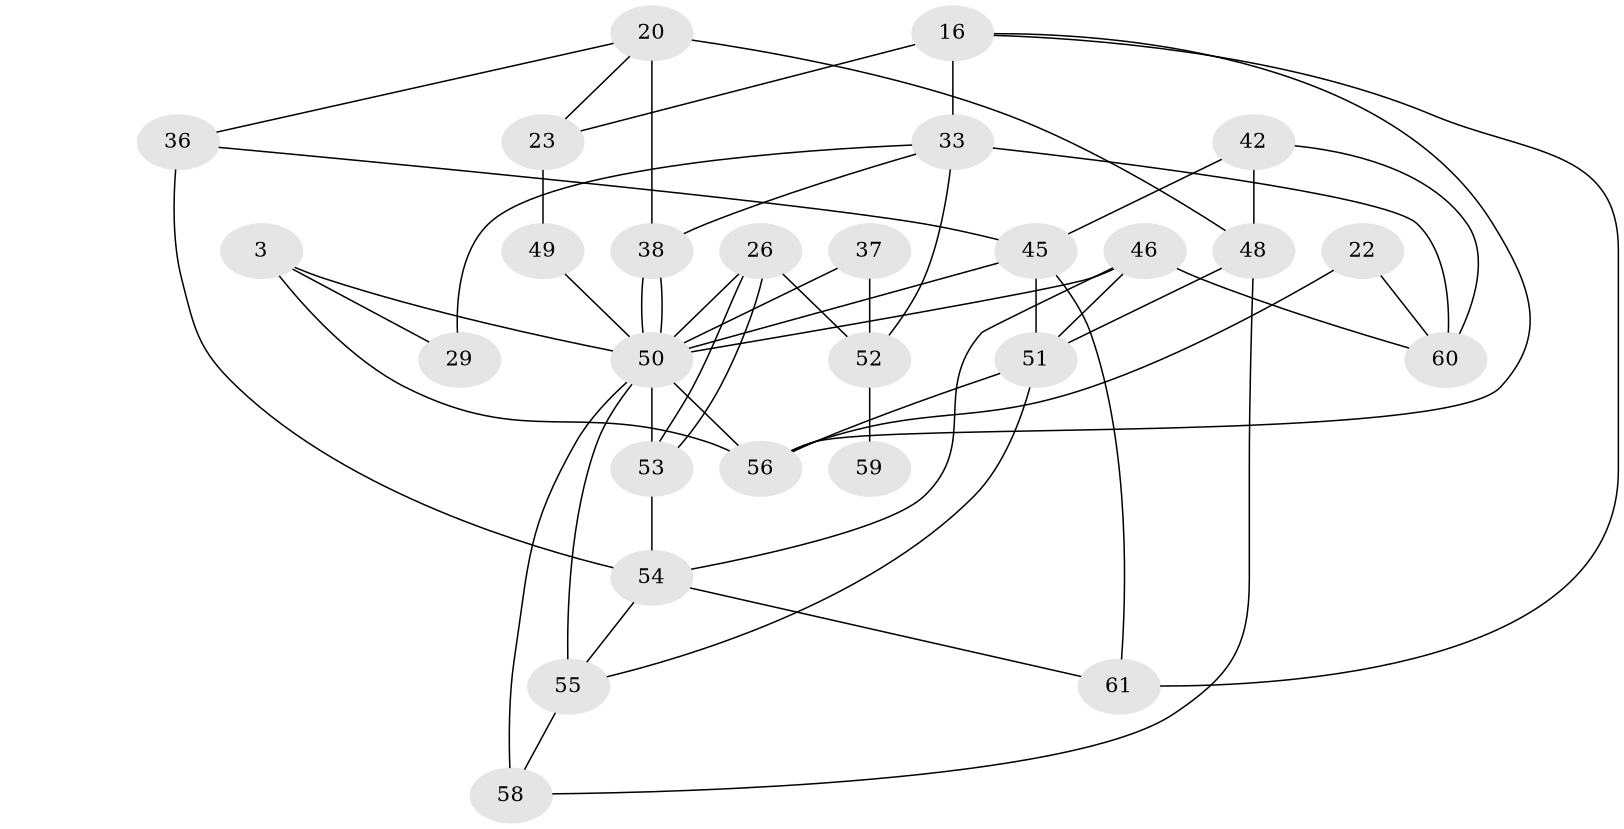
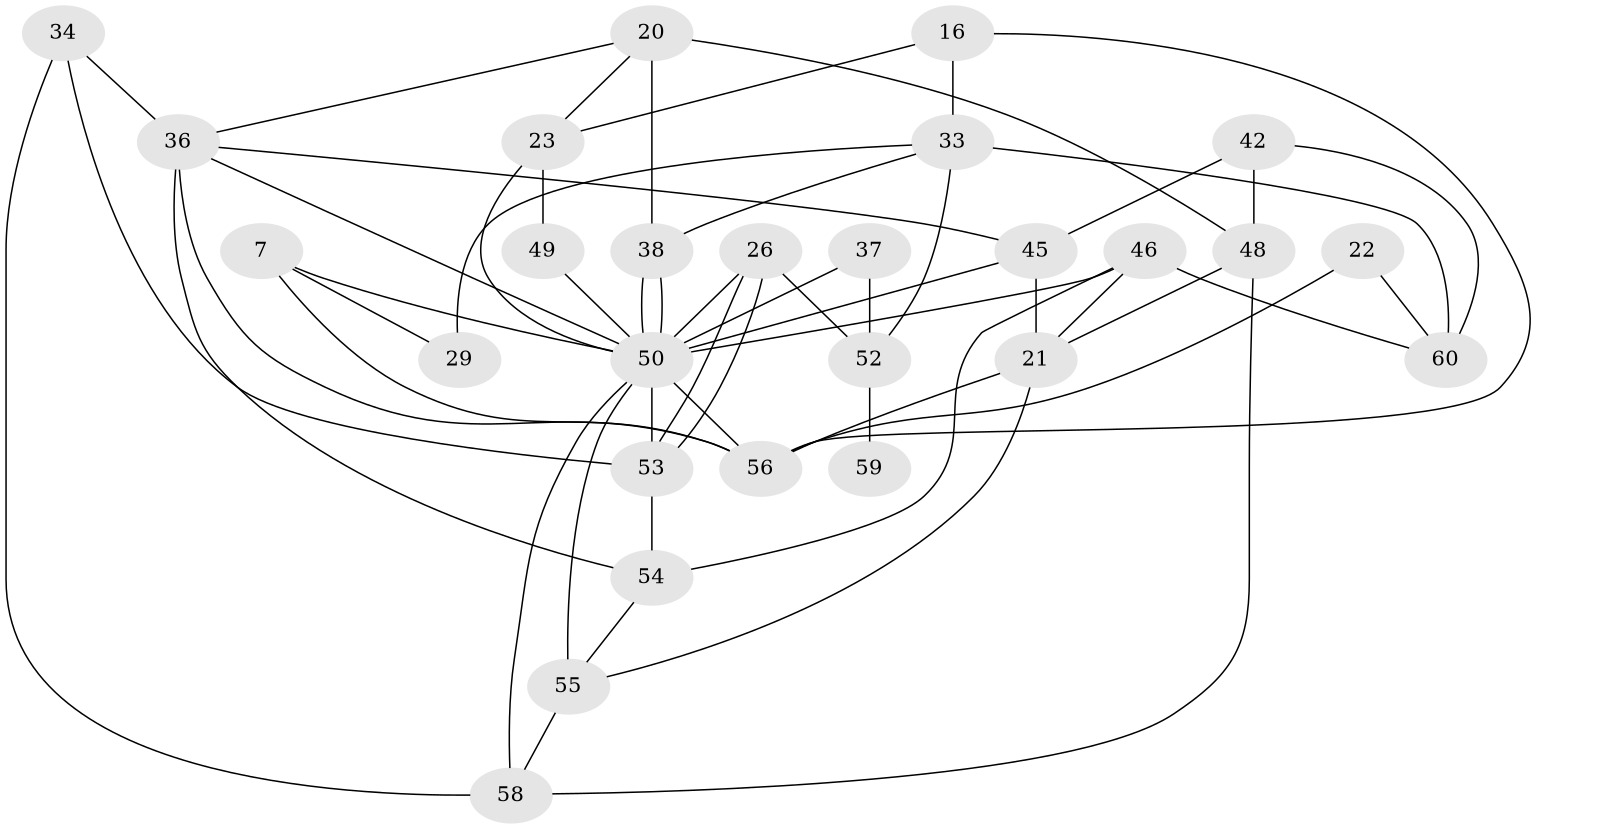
node "34": added
node "3": label "3" -> "7"
edge "36" -- "50": added
edge "23" -- "50": added
node "51": label "51" -> "21"
edge "36" -- "56": added
node "61": removed
